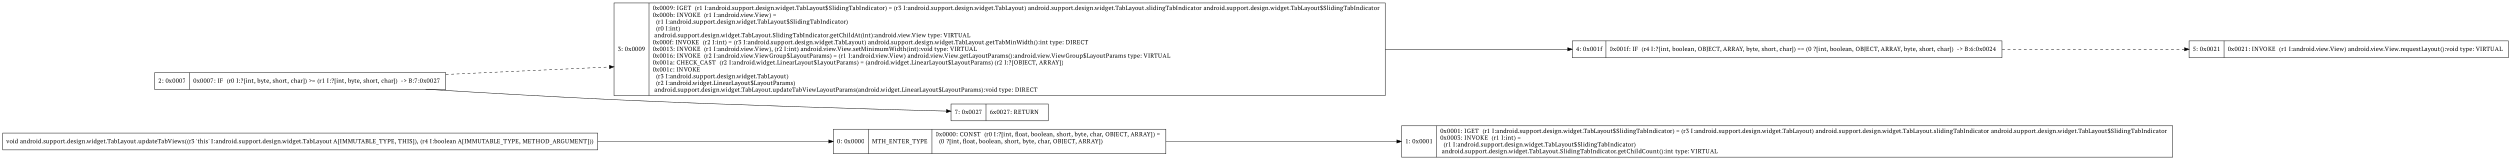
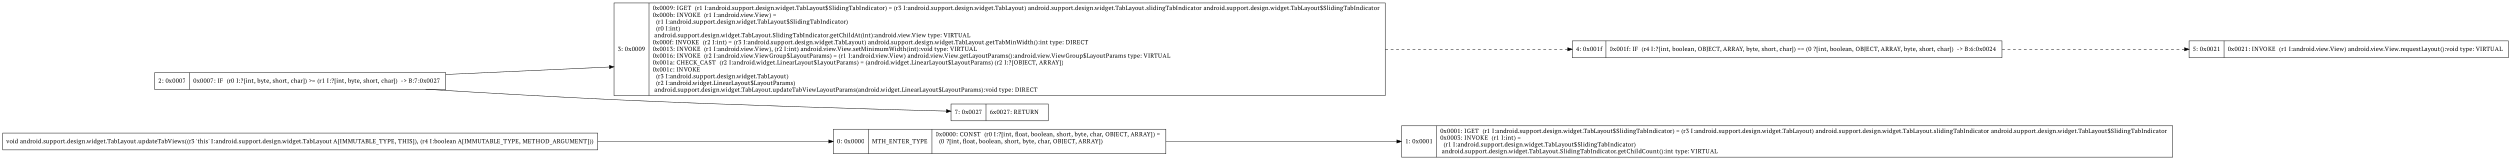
edge "3: 0x0009" -> "4: 0x001f": style solid -> dashed
edge "2: 0x0007" -> "3: 0x0009": style dashed -> solid
